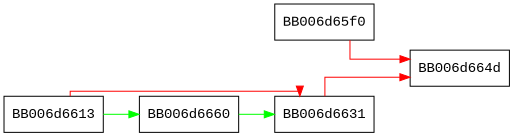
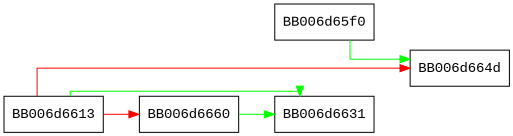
edge "BB006d65f0" -> "BB006d664d": color red -> green
edge "BB006d6631" -> "BB006d664d": now "BB006d6613" -> "BB006d664d"
edge "BB006d6613" -> "BB006d6631": color red -> green
edge "BB006d6613" -> "BB006d6660": color green -> red
